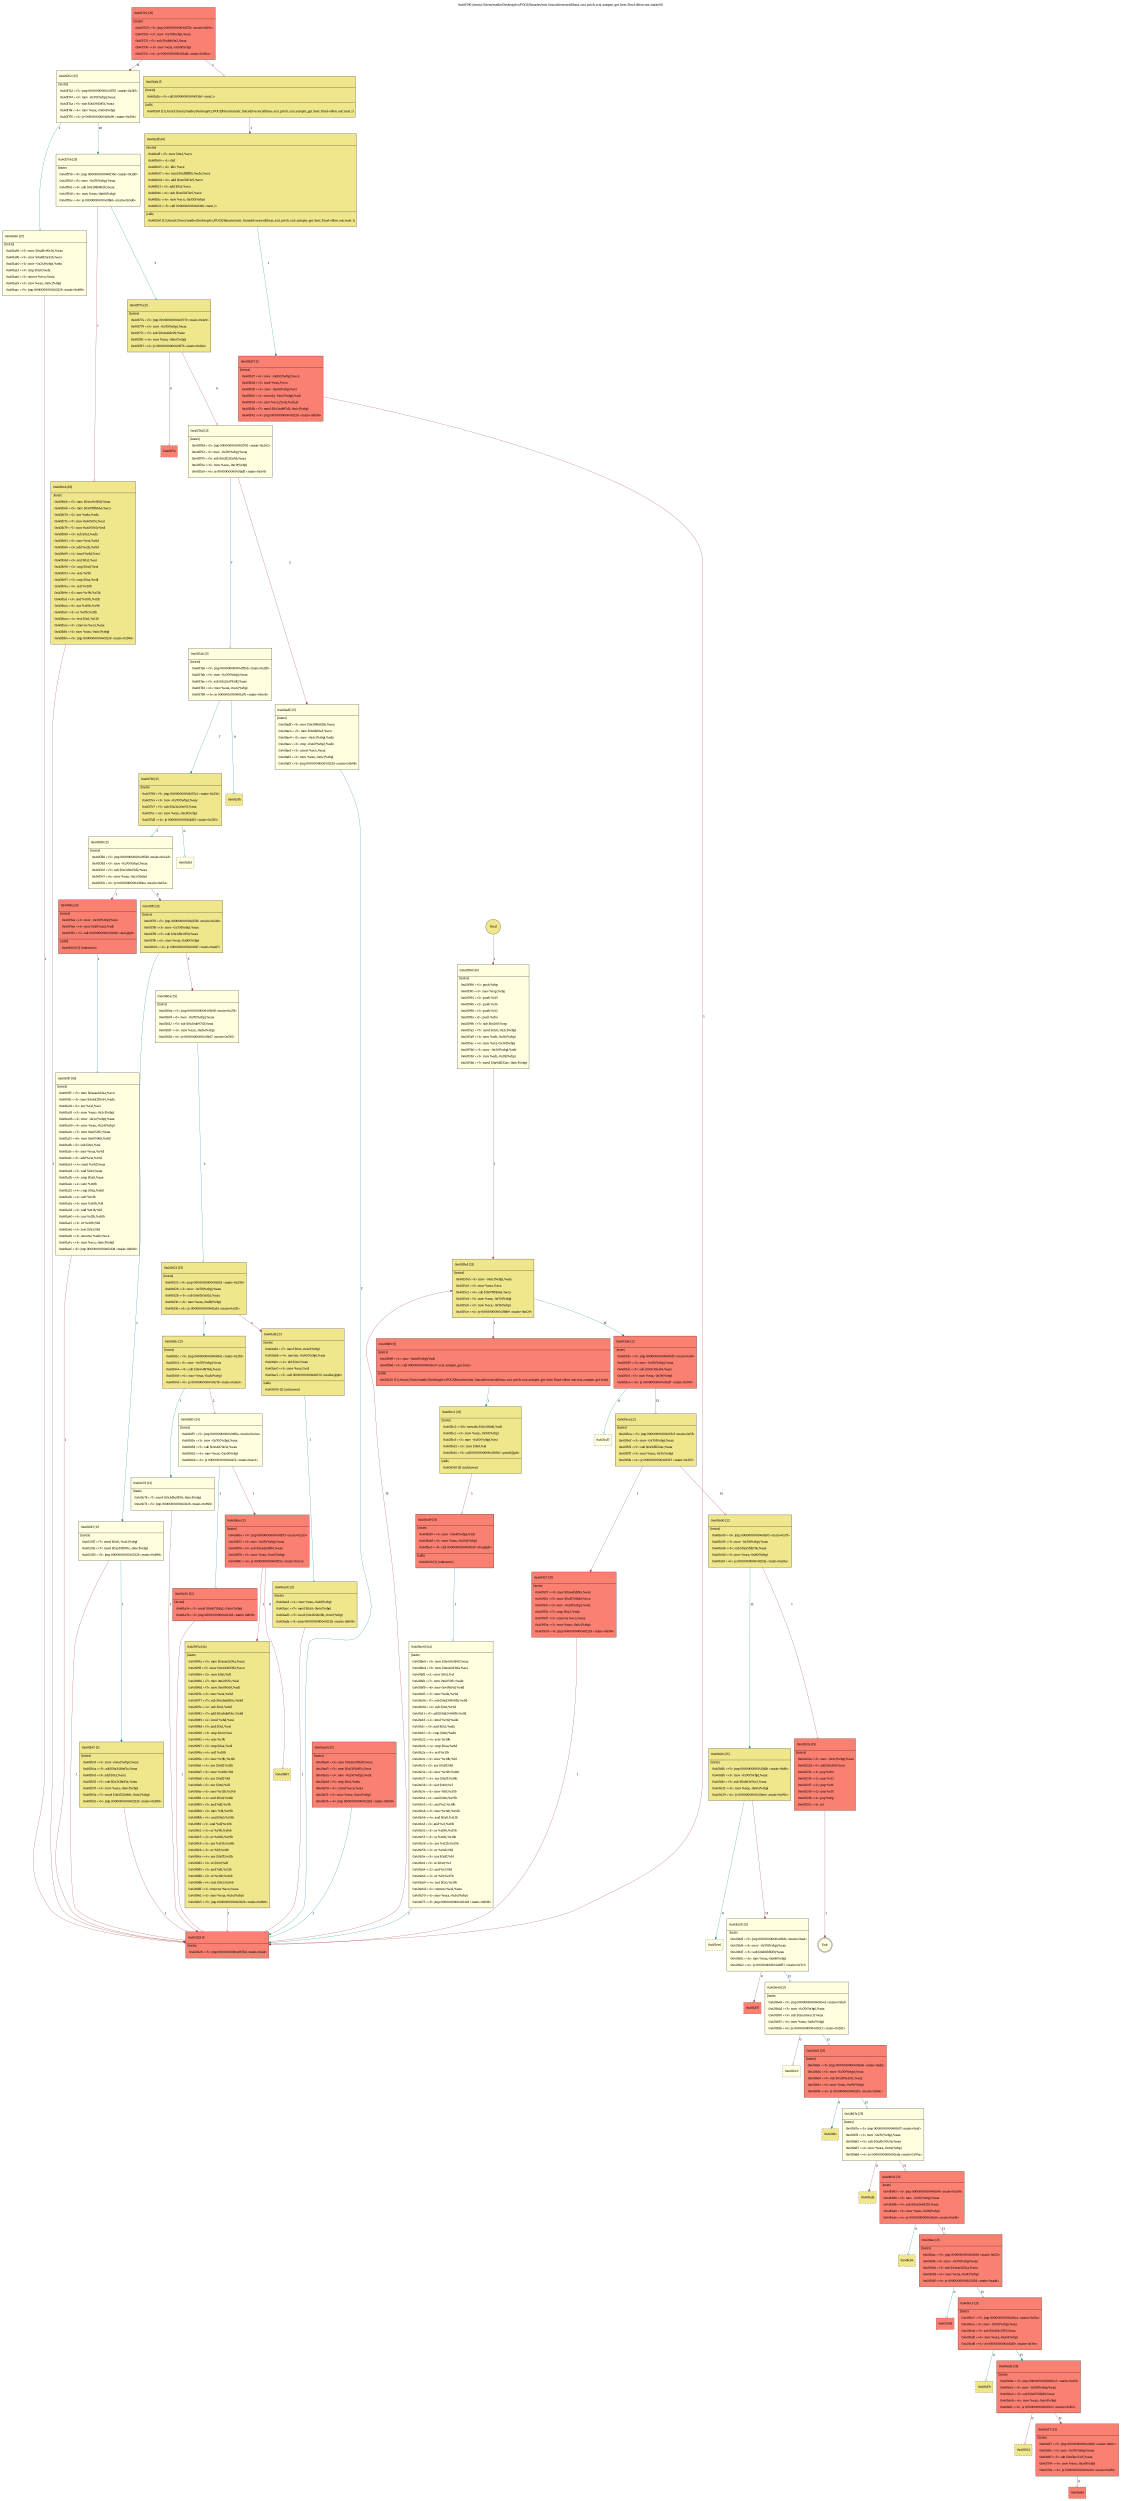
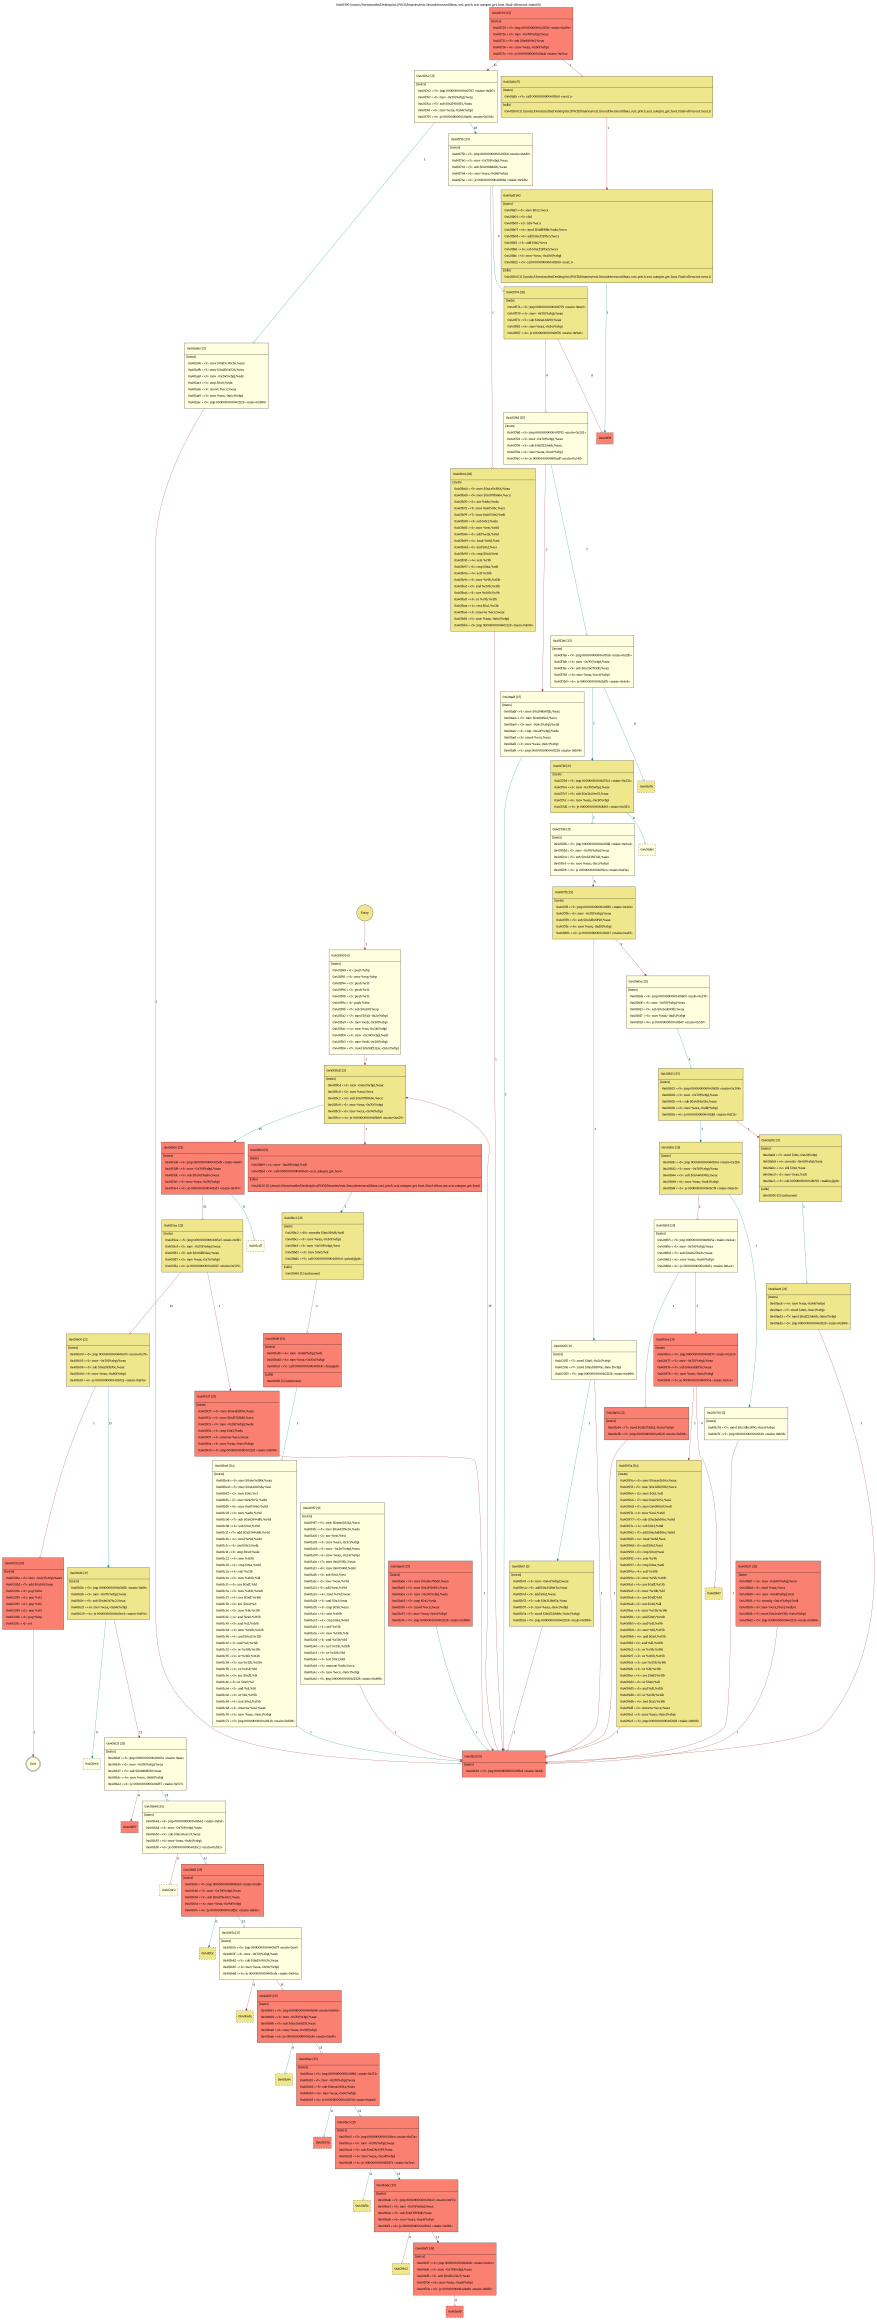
edge "0x401aff [40]" -> "0x401b27 [32]": now "0x401aff [40]" -> "0x401f76"
node "0x4019ea [13]": removed
node "Final": label "Final" -> "Entry"
